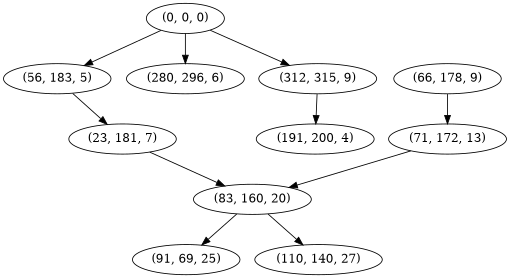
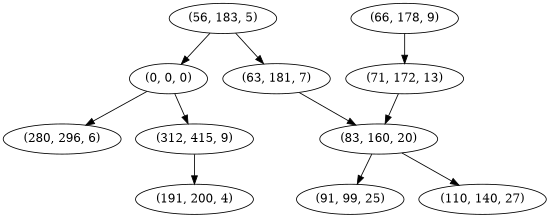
edge "(0, 0, 0)" -> "(56, 183, 5)": reversed
node "(312, 315, 9)": label "(312, 315, 9)" -> "(312, 415, 9)"
node "(23, 181, 7)": label "(23, 181, 7)" -> "(63, 181, 7)"
node "(91, 69, 25)": label "(91, 69, 25)" -> "(91, 99, 25)"
